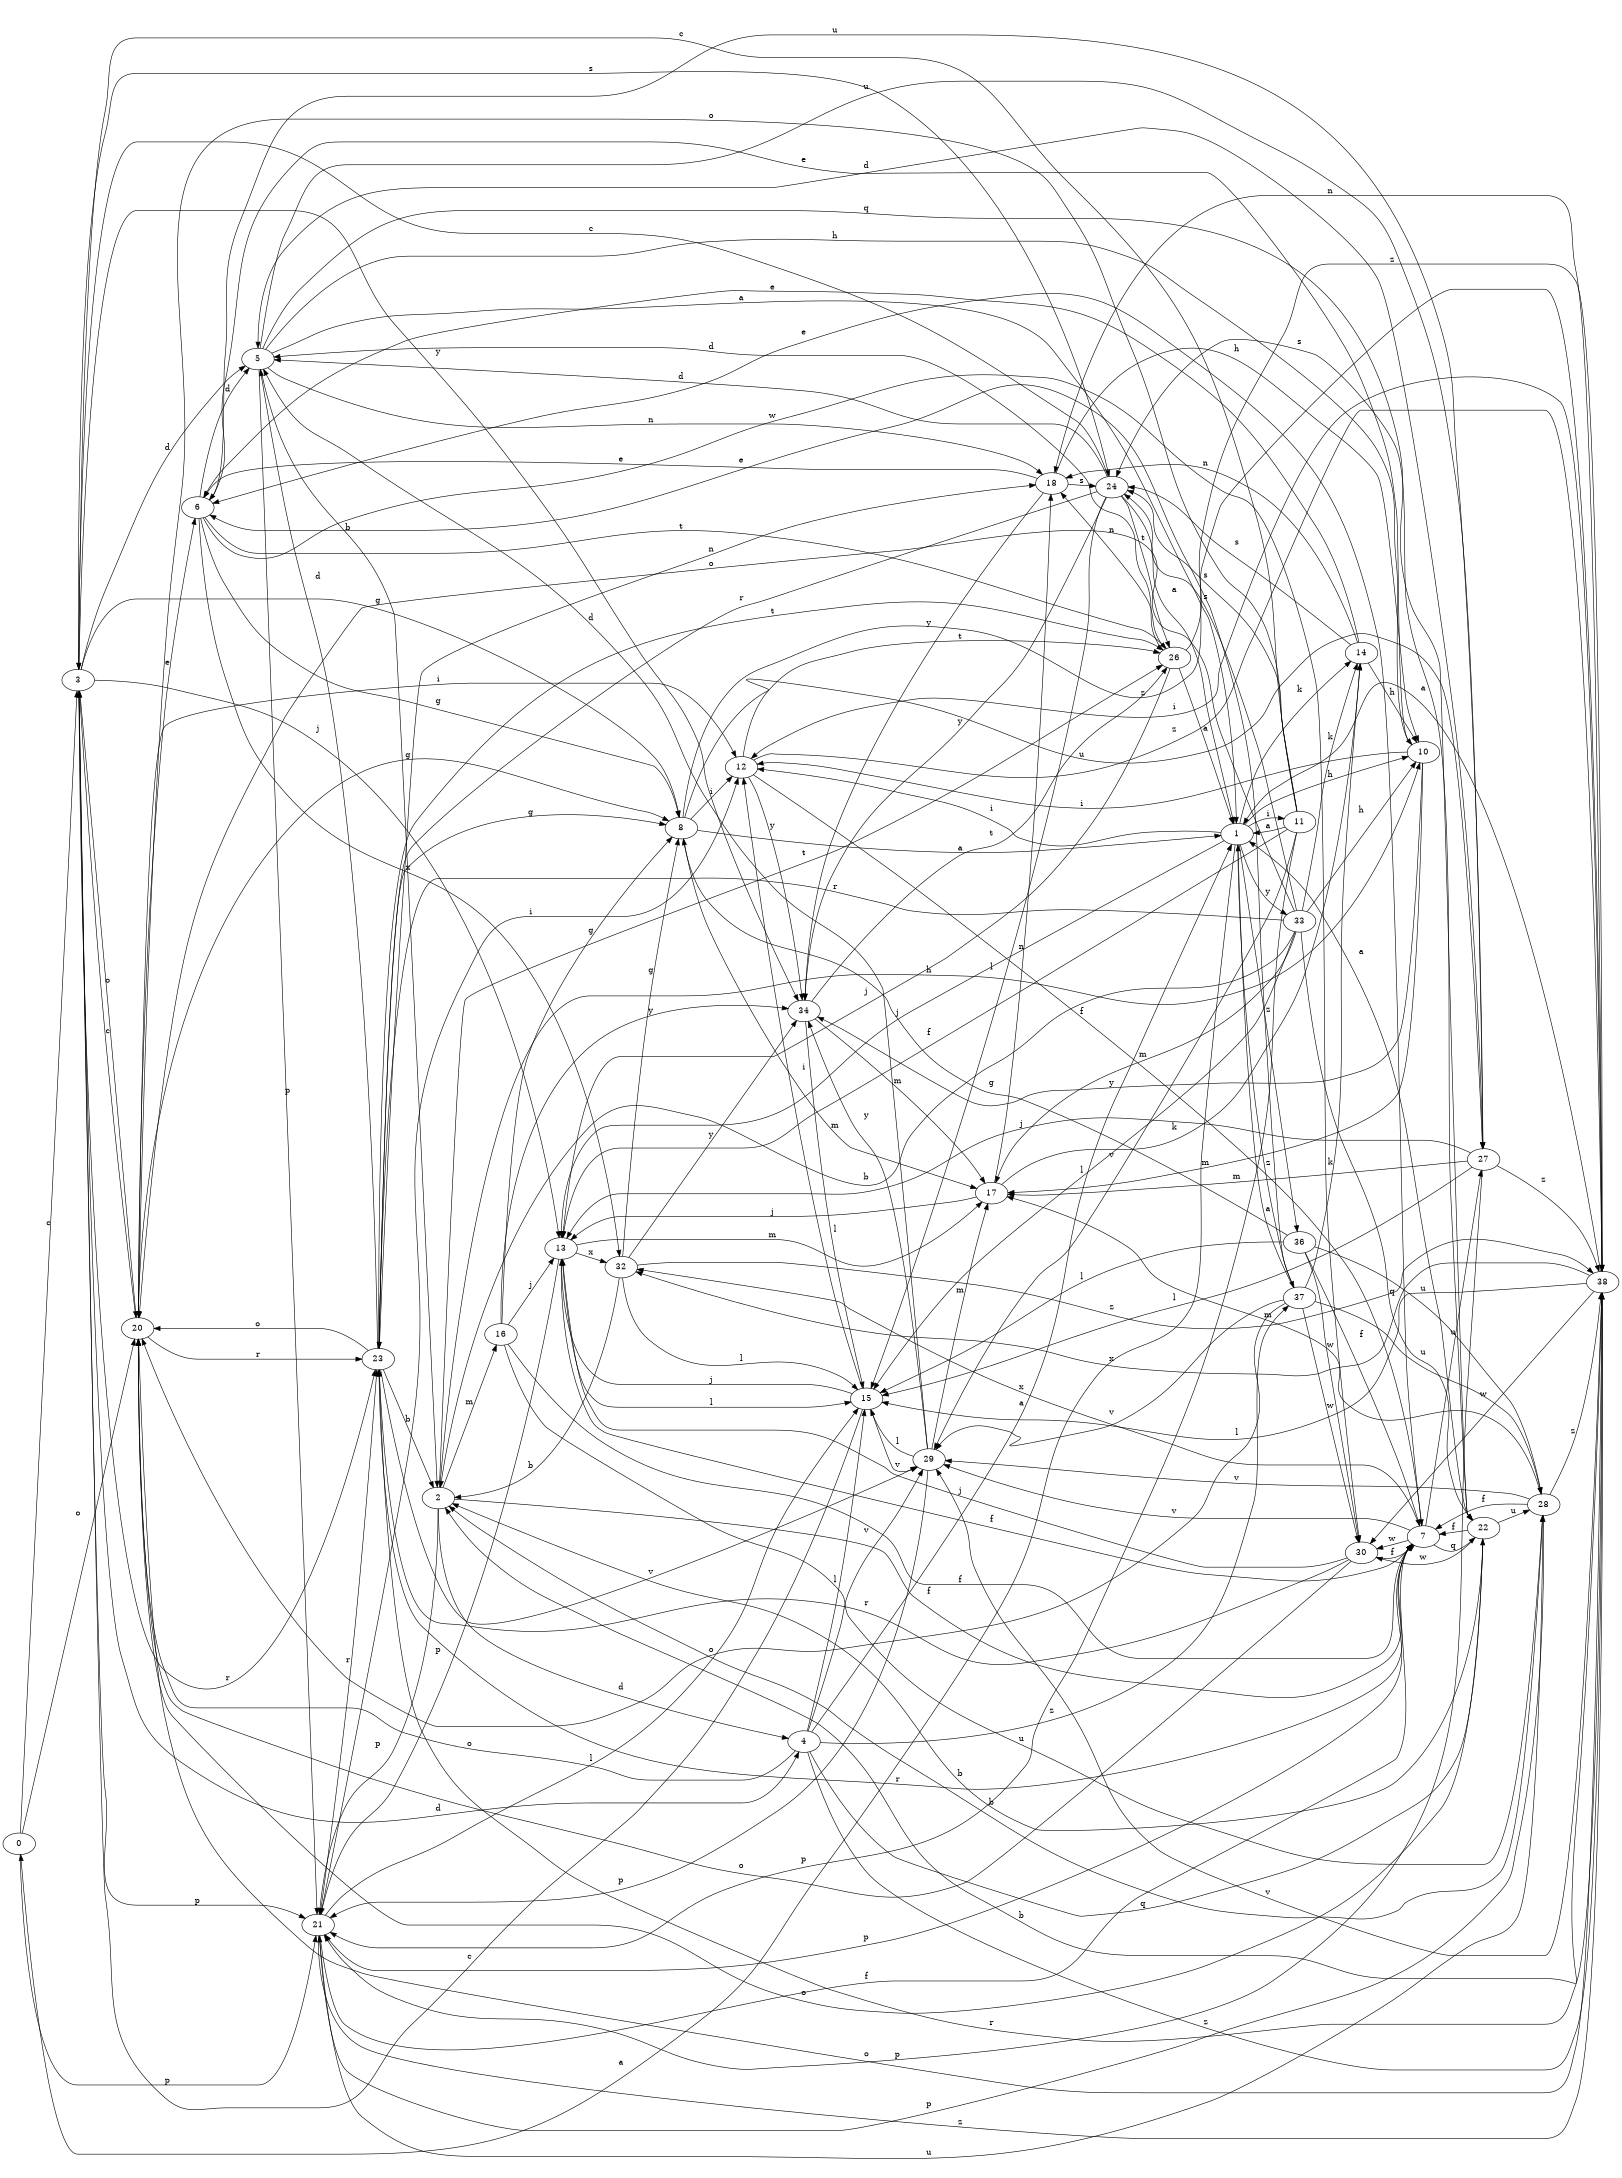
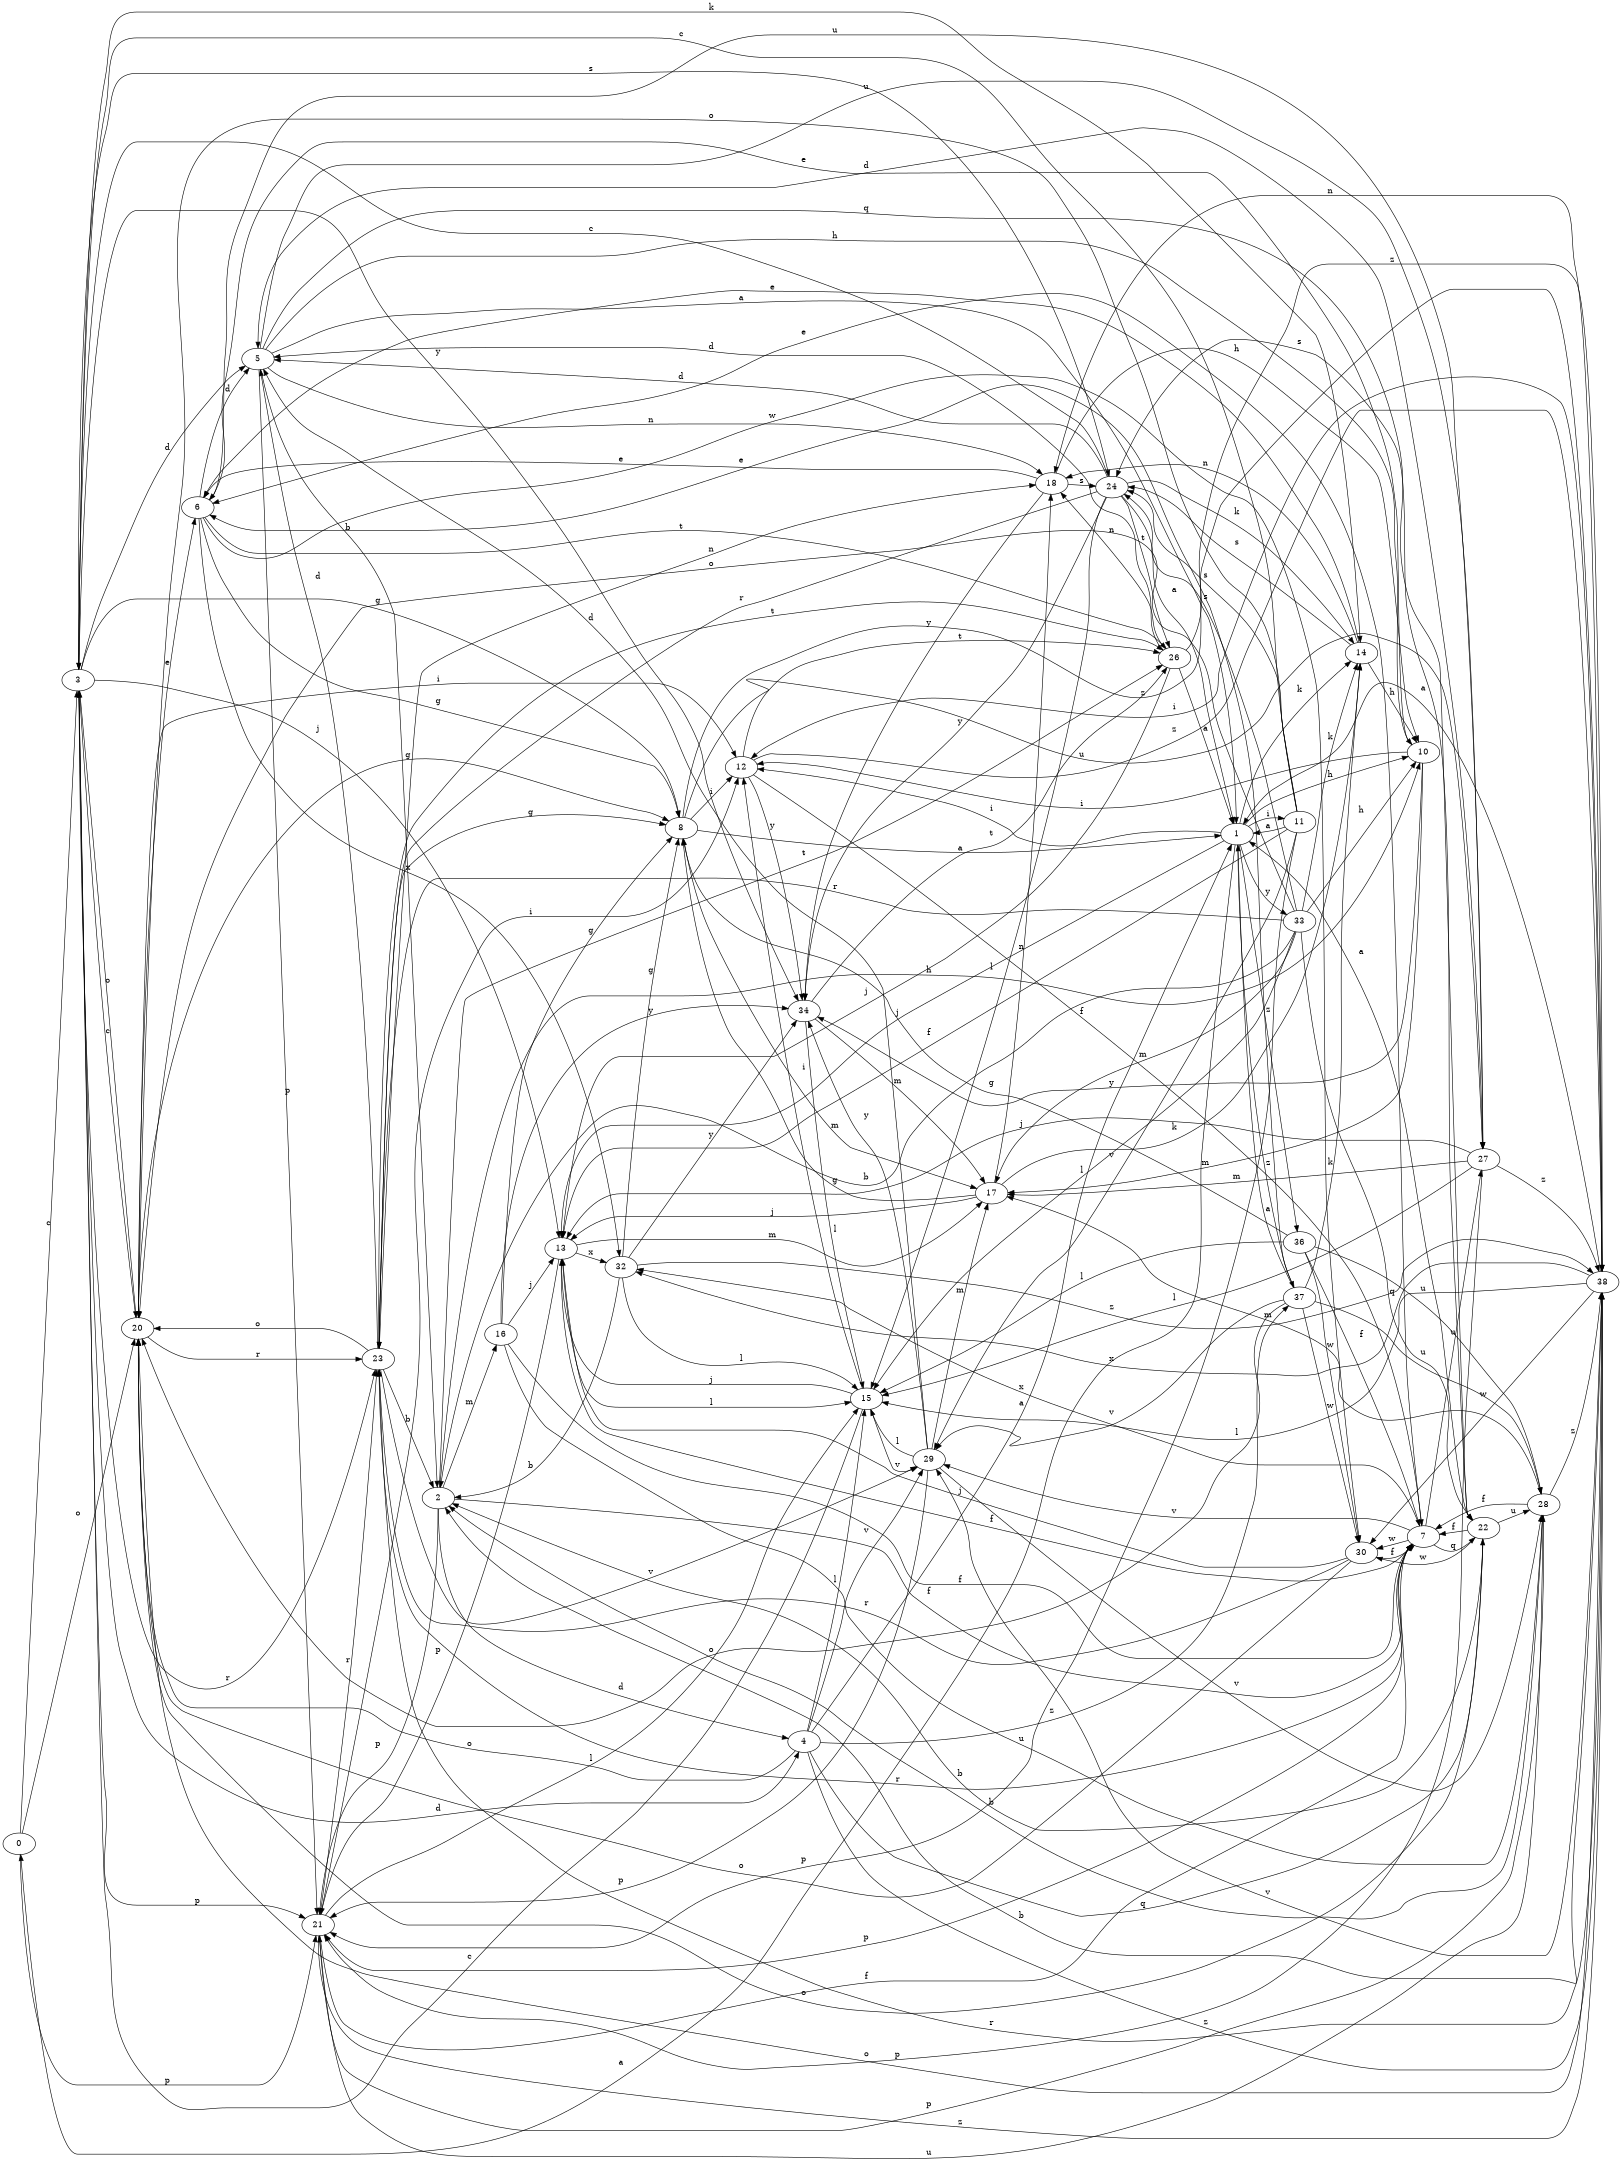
edge "3" -> "14": added, label "k"
edge "24" -> "14": added, label "k"
edge "17" -> "8": added, label "g"
edge "28" -> "29": reversed
